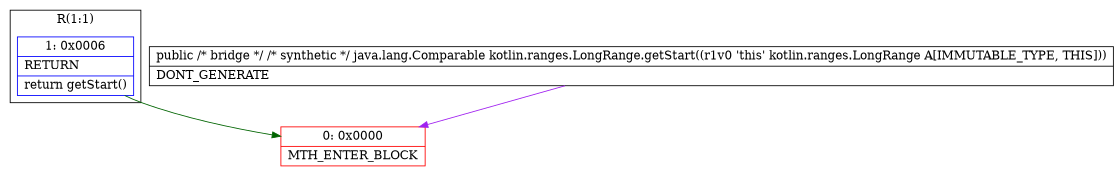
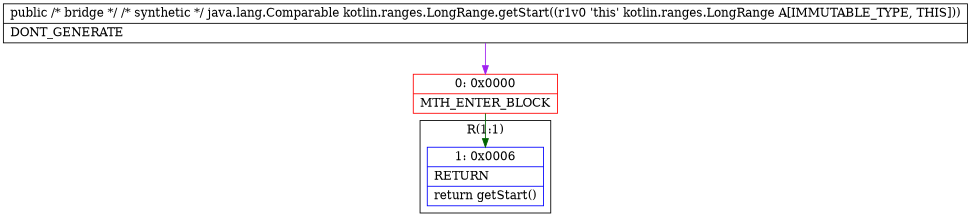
edge "1: 0x0006" -> "0: 0x0000": reversed
